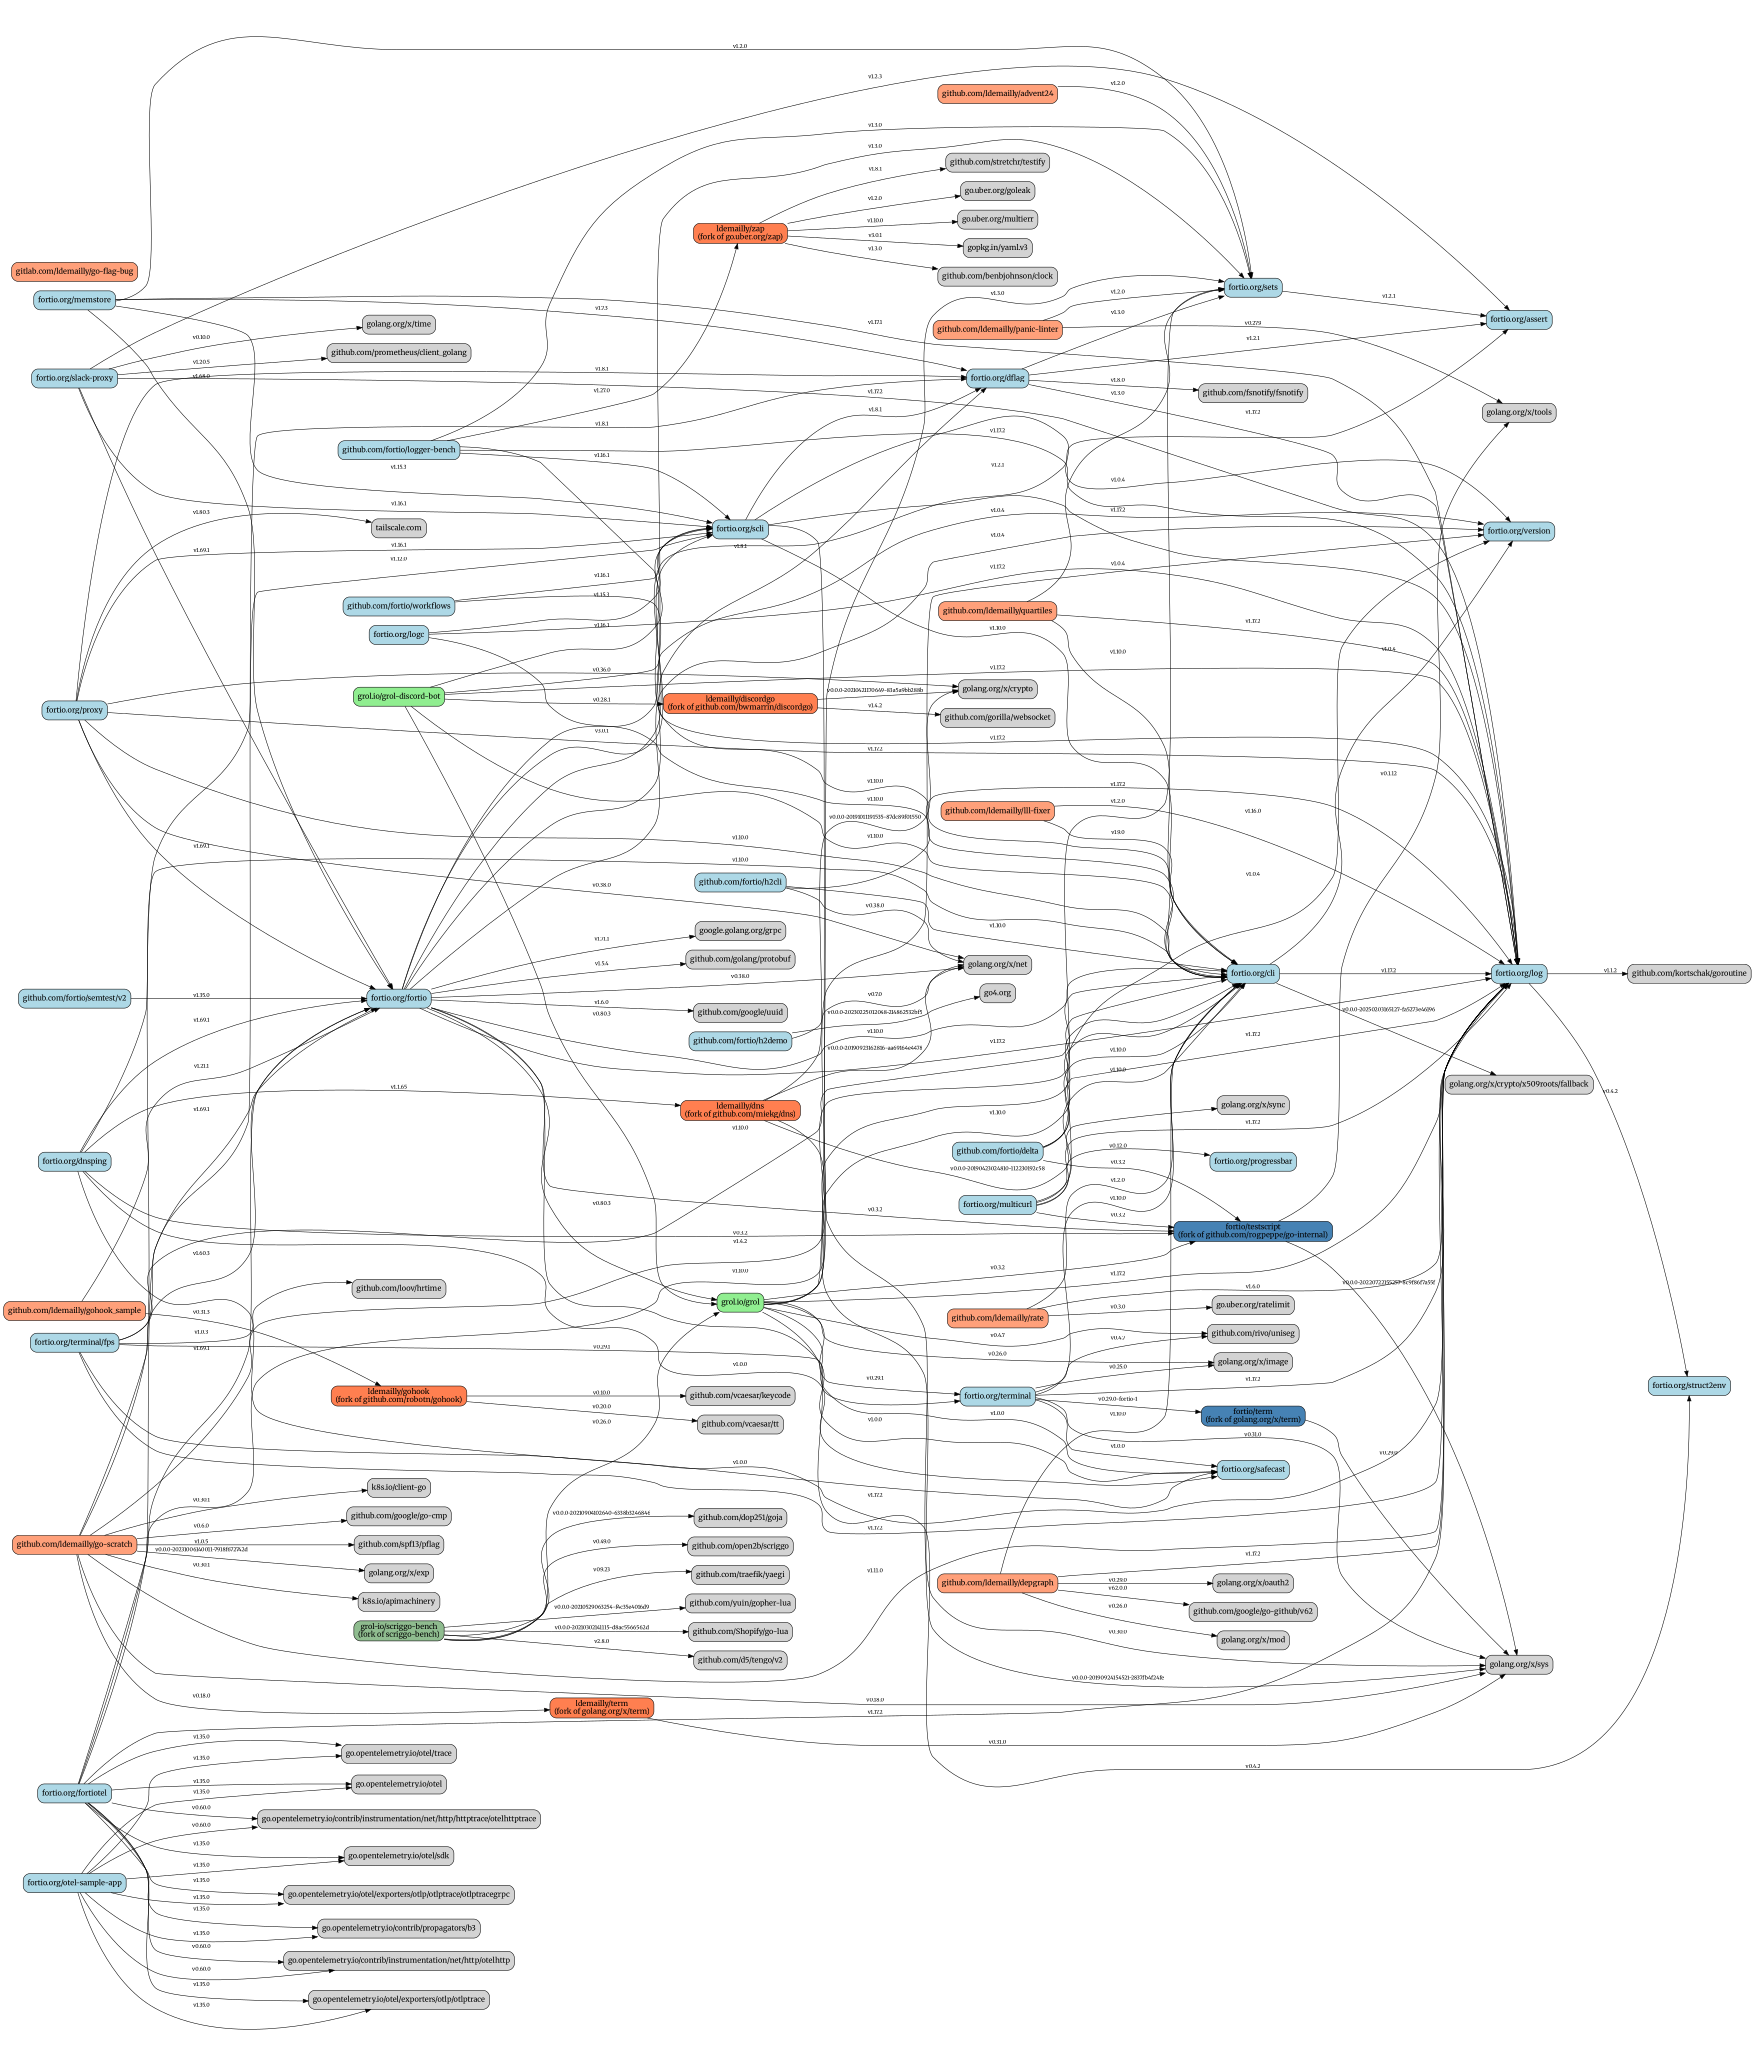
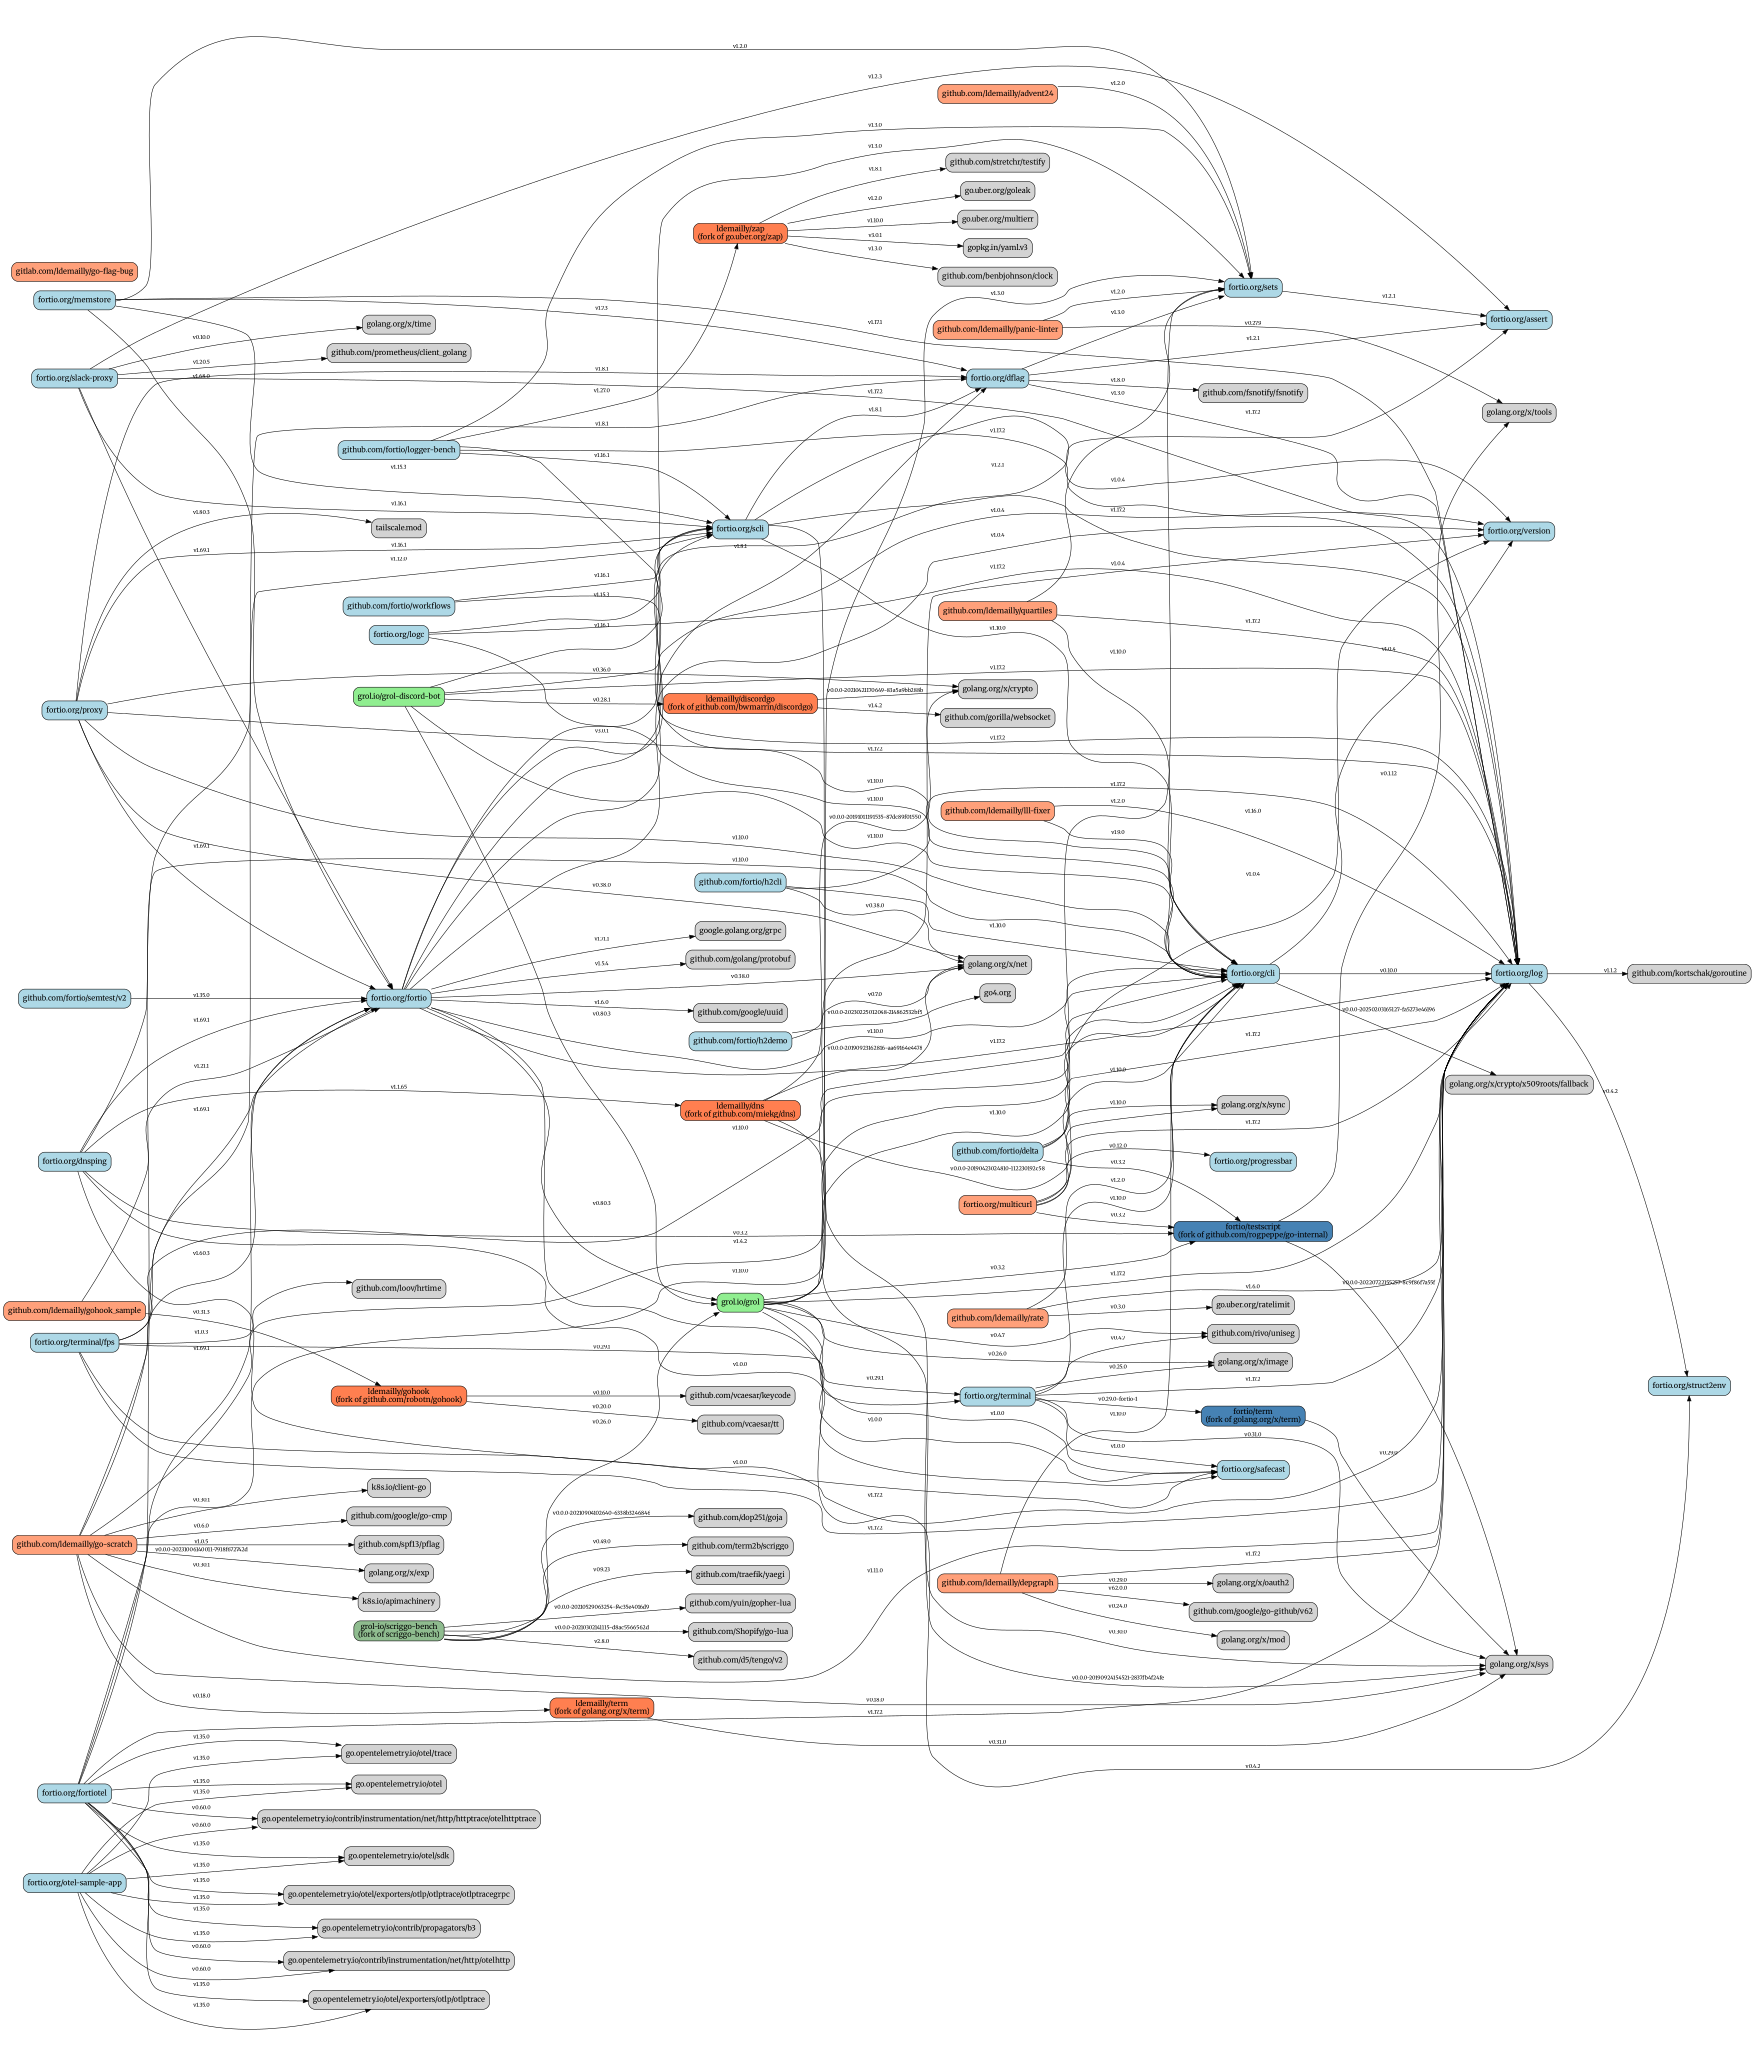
node "tailscale.com": label "tailscale.com" -> "tailscale.mod"
edge "fortio.org/cli" -> "fortio.org/log": label "v1.17.2" -> "v0.10.0"
edge "github.com/fortio/delta" -> "fortio.org/cli": now "github.com/fortio/delta" -> "golang.org/x/sync"
node "fortio.org/multicurl": fillcolor lightblue -> lightsalmon
edge "fortio.org/fortio" -> "fortio/testscript (fork of github.com/rogpeppe/go-internal)": removed, label "v0.3.2"
node "github.com/open2b/scriggo": label "github.com/open2b/scriggo" -> "github.com/term2b/scriggo"
edge "github.com/ldemailly/depgraph" -> "golang.org/x/mod": label "v0.26.0" -> "v0.24.0"
